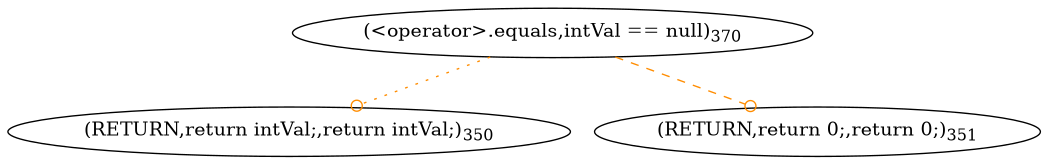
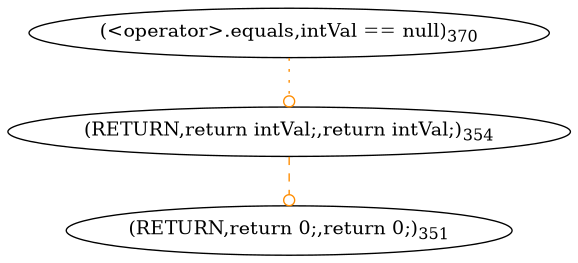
edge "(<operator>.equals,intVal == null)" -> "(RETURN,return 0;,return 0;)": now "(RETURN,return intVal;,return intVal;)" -> "(RETURN,return 0;,return 0;)"
node "(RETURN,return intVal;,return intVal;)": text "350" -> "354"
